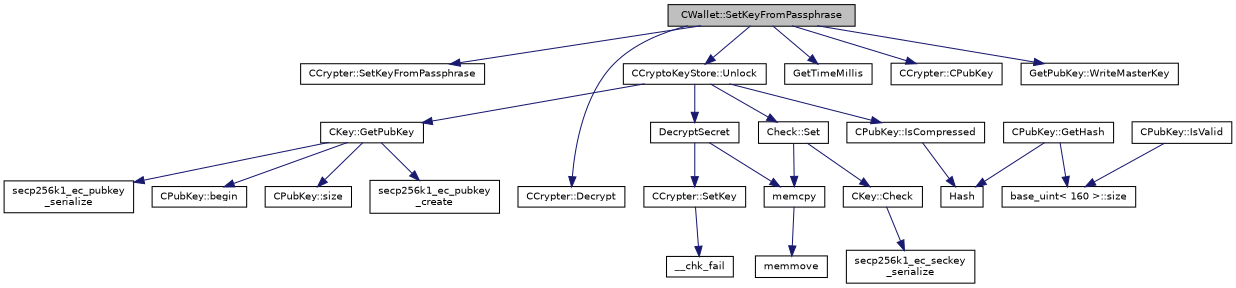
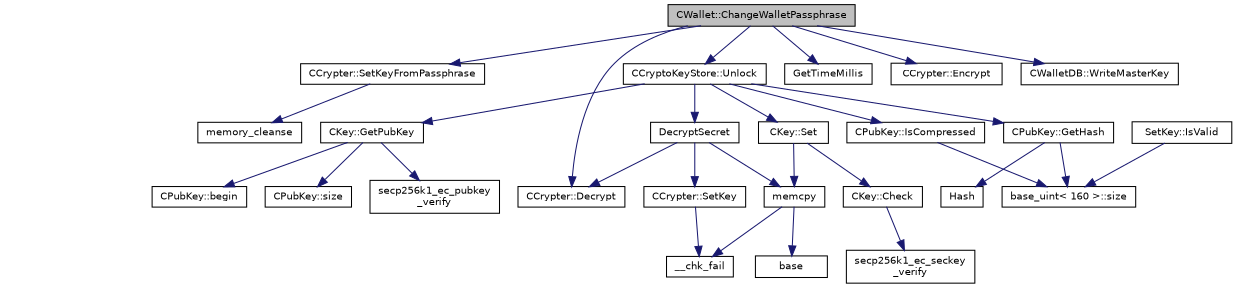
node "CWallet::SetKeyFromPassphrase": label "CWallet::SetKeyFromPassphrase" -> "CWallet::ChangeWalletPassphrase"
node "CCrypter::CPubKey": label "CCrypter::CPubKey" -> "CCrypter::Encrypt"
node "GetPubKey::WriteMasterKey": label "GetPubKey::WriteMasterKey" -> "CWalletDB::WriteMasterKey"
edge "CCryptoKeyStore::Unlock" -> "CPubKey::GetHash": added
node "memory_cleanse": added
node "Check::Set": label "Check::Set" -> "CKey::Set"
node "CPubKey::IsValid": label "CPubKey::IsValid" -> "SetKey::IsValid"
edge "CPubKey::IsCompressed" -> "Hash": now "CPubKey::IsCompressed" -> "base_uint< 160 >::size"
edge "DecryptSecret" -> "CCrypter::Decrypt": added
node "secp256k1_ec_pubkey _serialize": removed
node "secp256k1_ec_pubkey _create": label "secp256k1_ec_pubkey _create" -> "secp256k1_ec_pubkey _verify"
edge "memcpy" -> "__chk_fail": added
node "memmove": label "memmove" -> "base"
node "secp256k1_ec_seckey _serialize": label "secp256k1_ec_seckey _serialize" -> "secp256k1_ec_seckey _verify"
